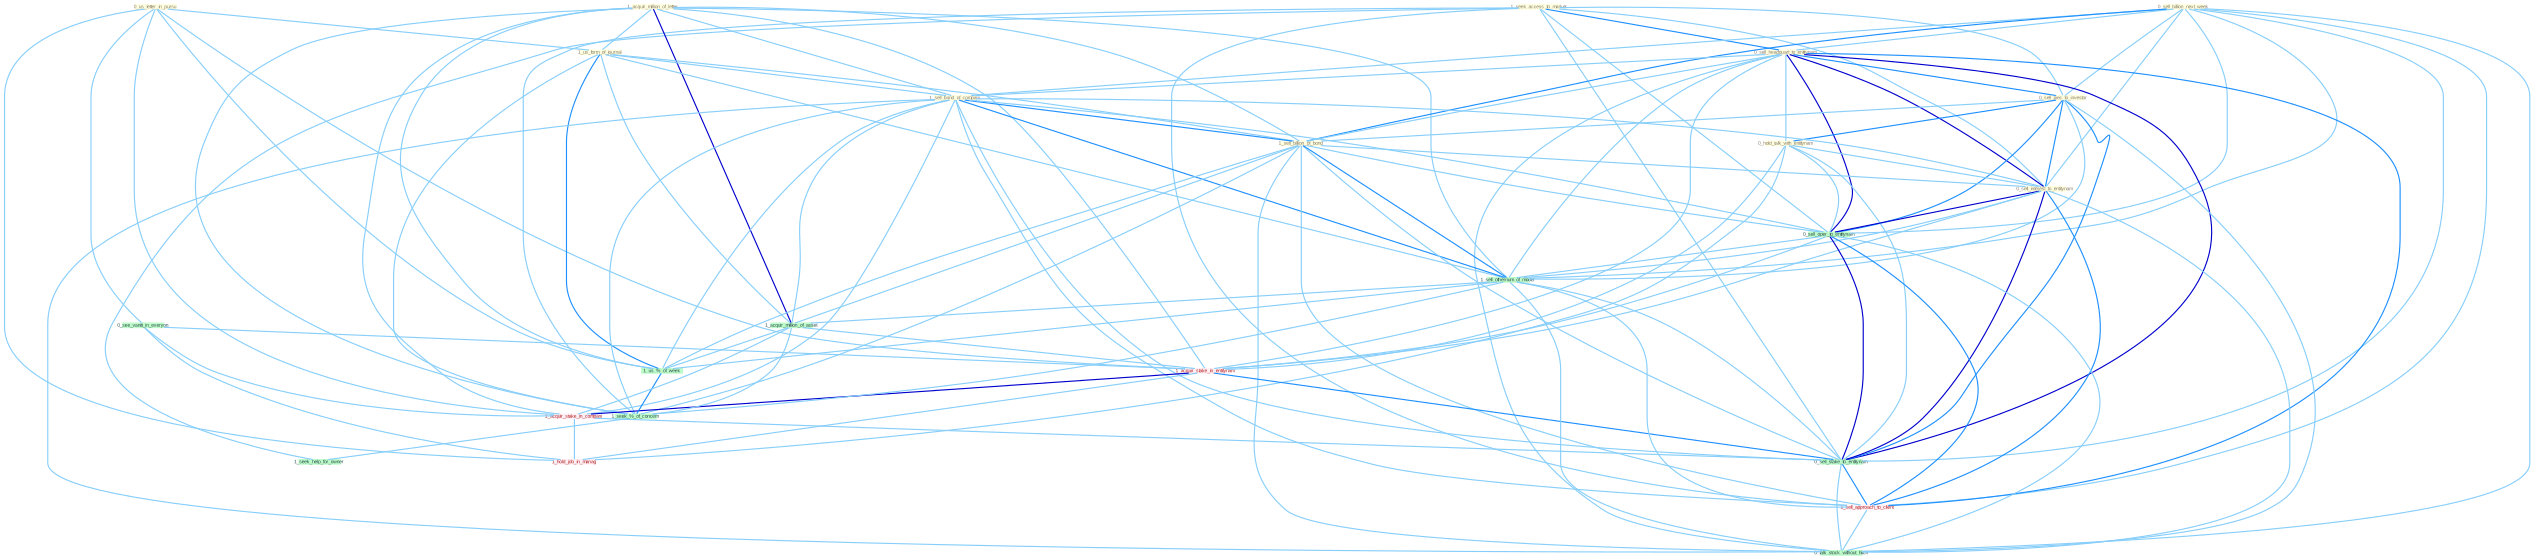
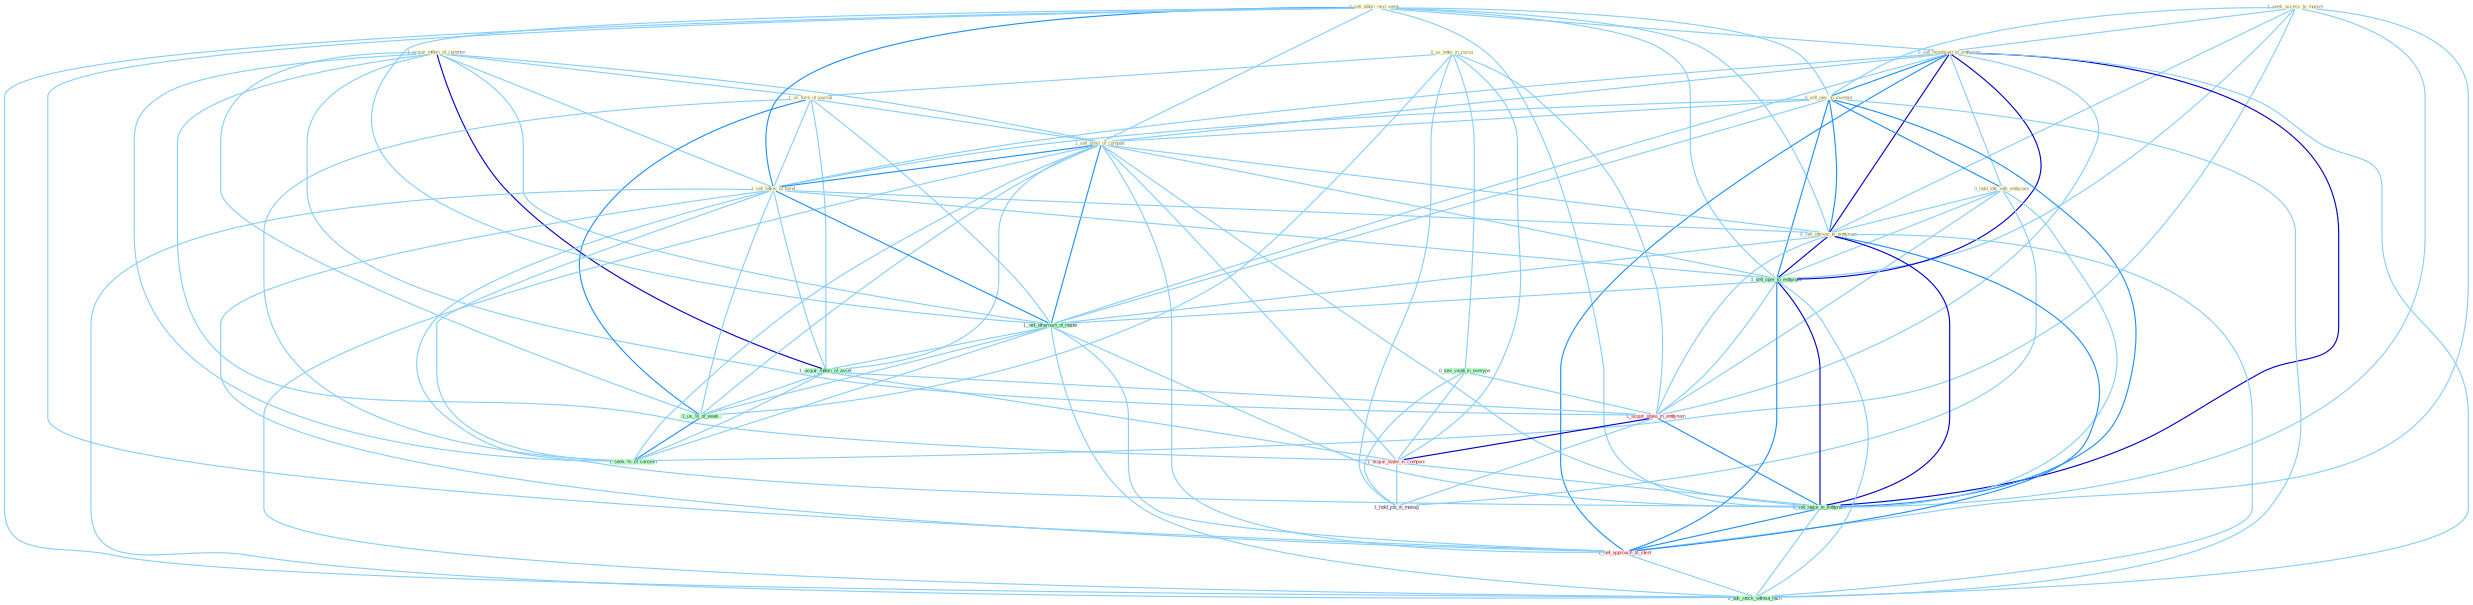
node "1_acquir_million_of_letter": label "1_acquir_million_of_letter" -> "1_acquir_million_of_common"
edge "1_seek_access_to_market" -- "0_sell_headquart_to_entitynam": color #1e90ff -> #87cefa
edge "0_sell_piec_to_investor" -- "1_sell_bond_of_compani": added
node "1_seek_help_for_owner": removed
node "1_hold_job_in_manag": fontcolor #b22222 -> #2f4f4f
